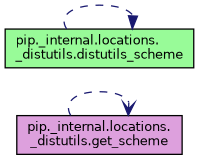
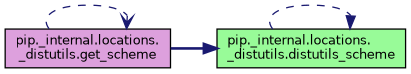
edge "pip._internal.locations. _distutils.get_scheme" -> "pip._internal.locations. _distutils.distutils_scheme": added
